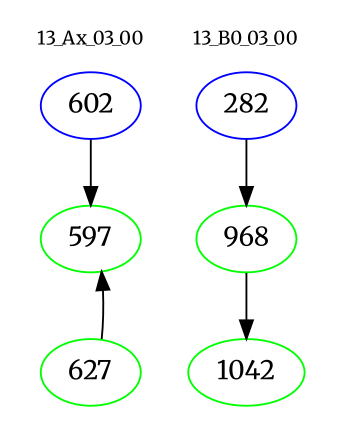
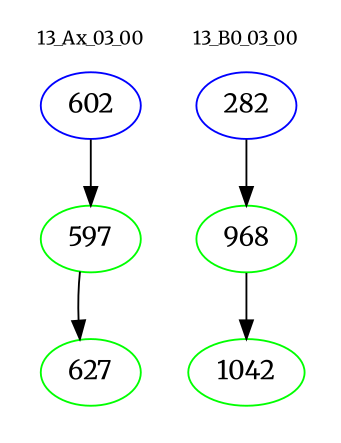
edge "627" -> "597": reversed
